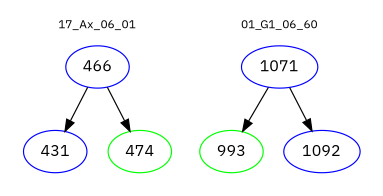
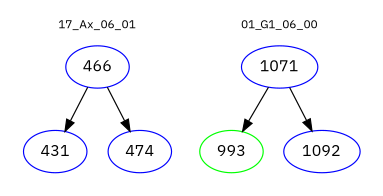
cluster "01_G1_06_60": label "01_G1_06_60" -> "01_G1_06_00"
node "474": color green -> blue
